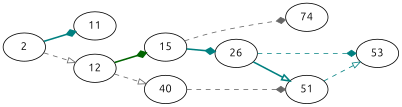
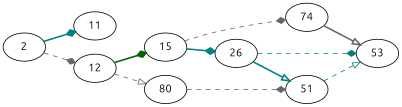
edge "74" -> "53": added
edge "2" -> "12": arrowhead onormal -> diamond
node "40": label "40" -> "80"
